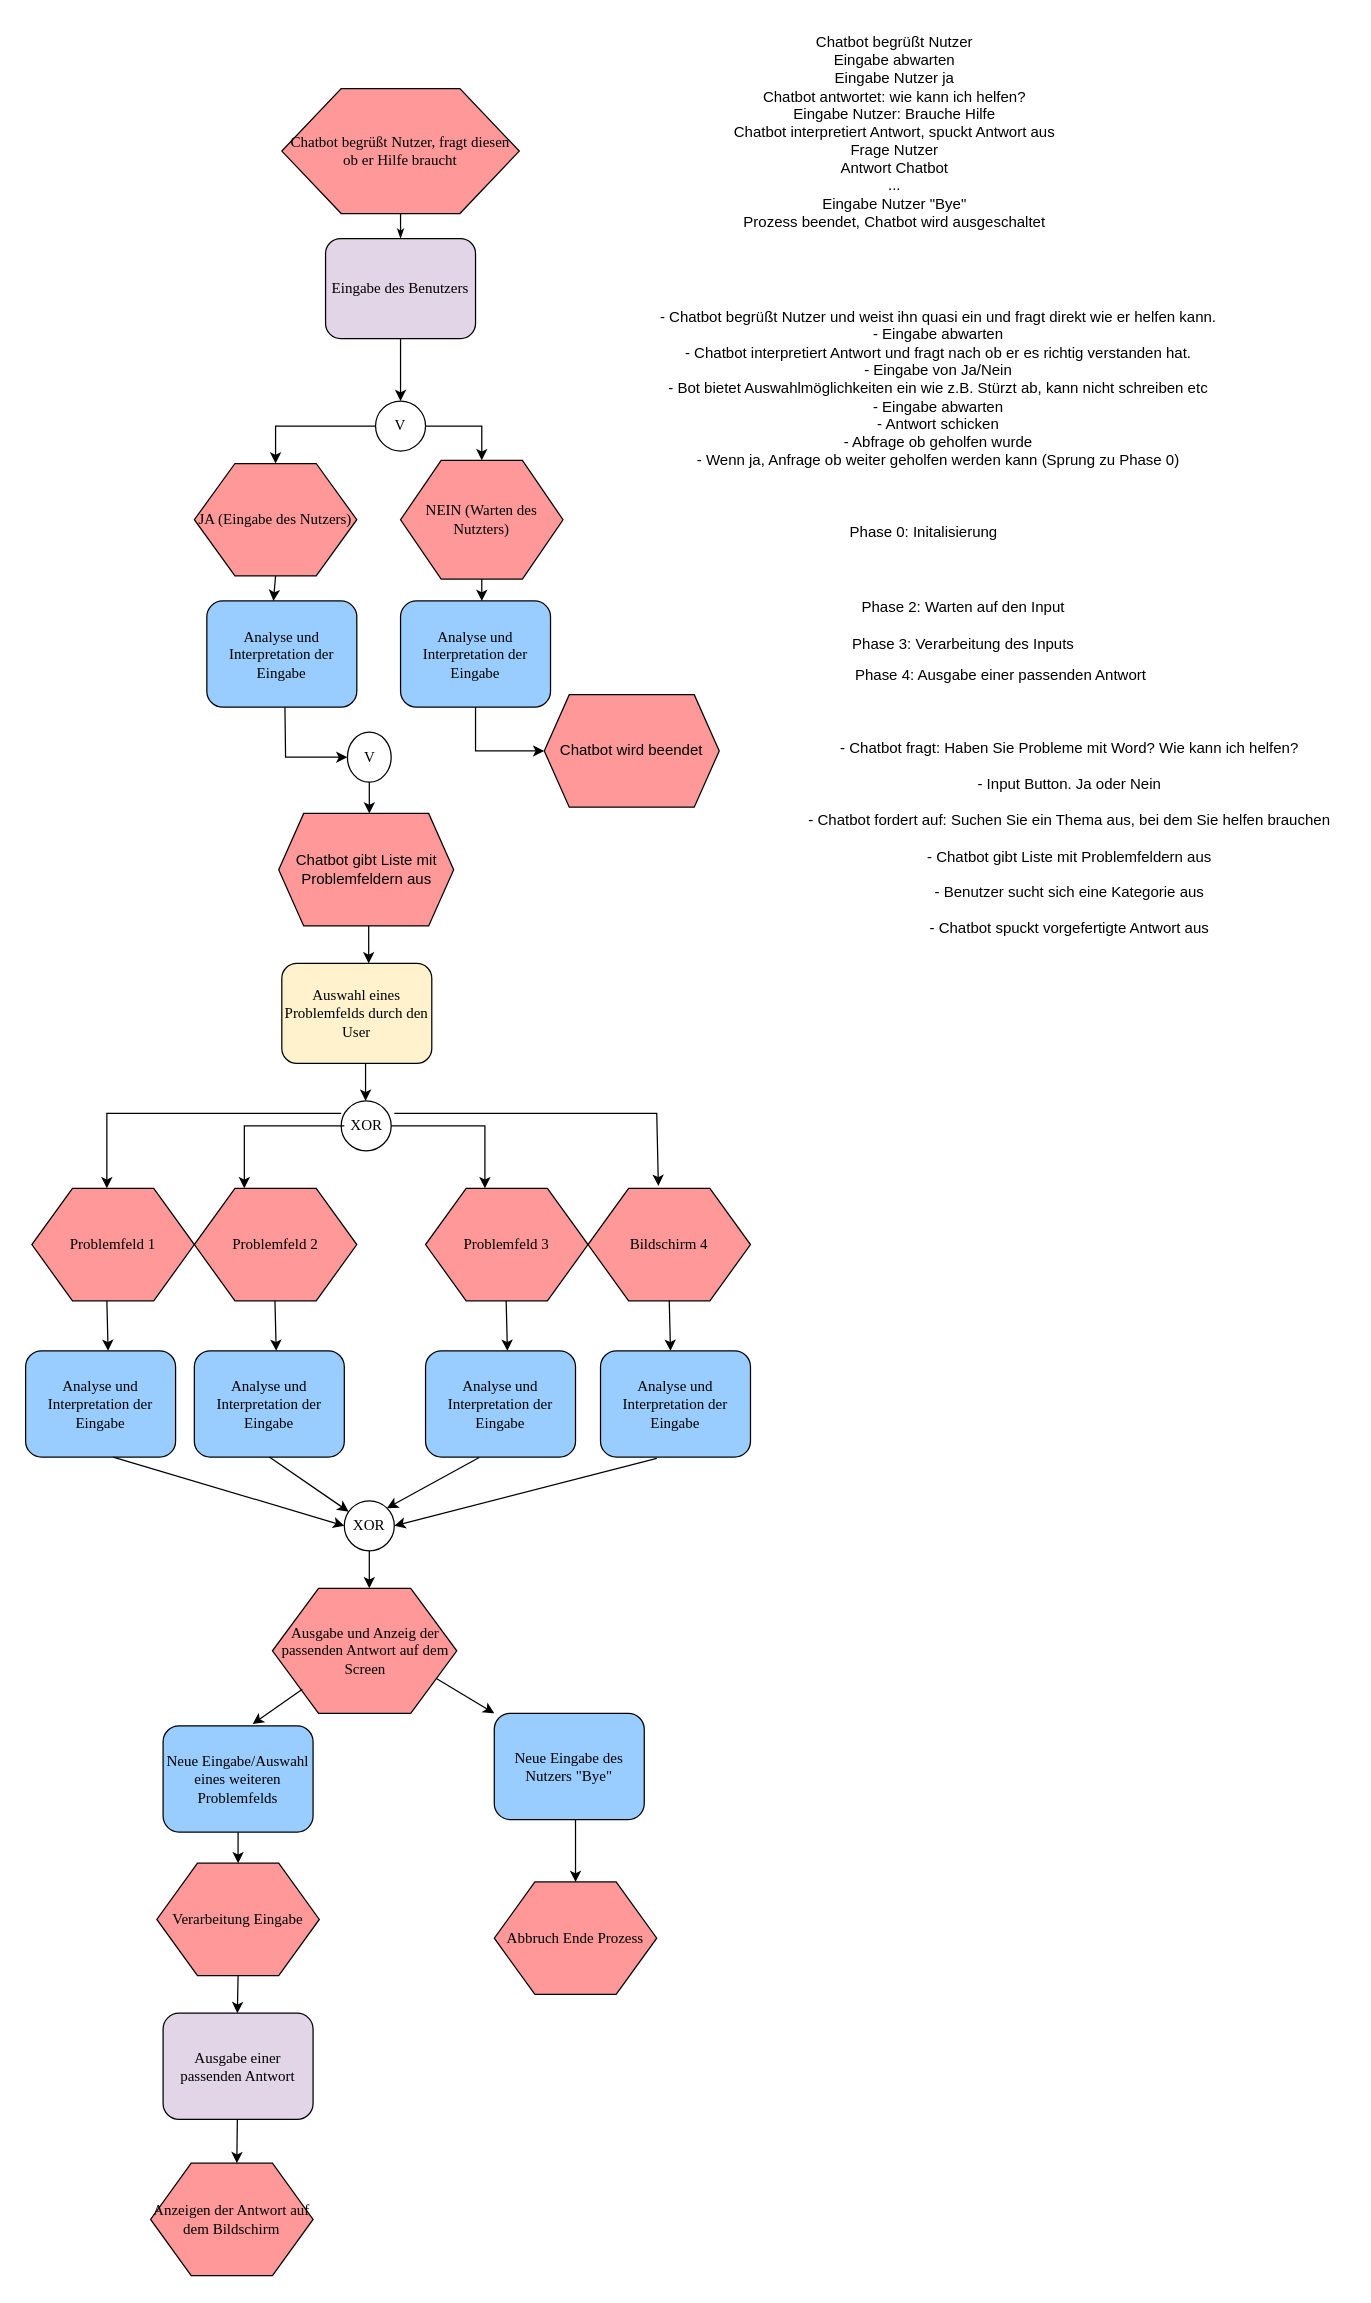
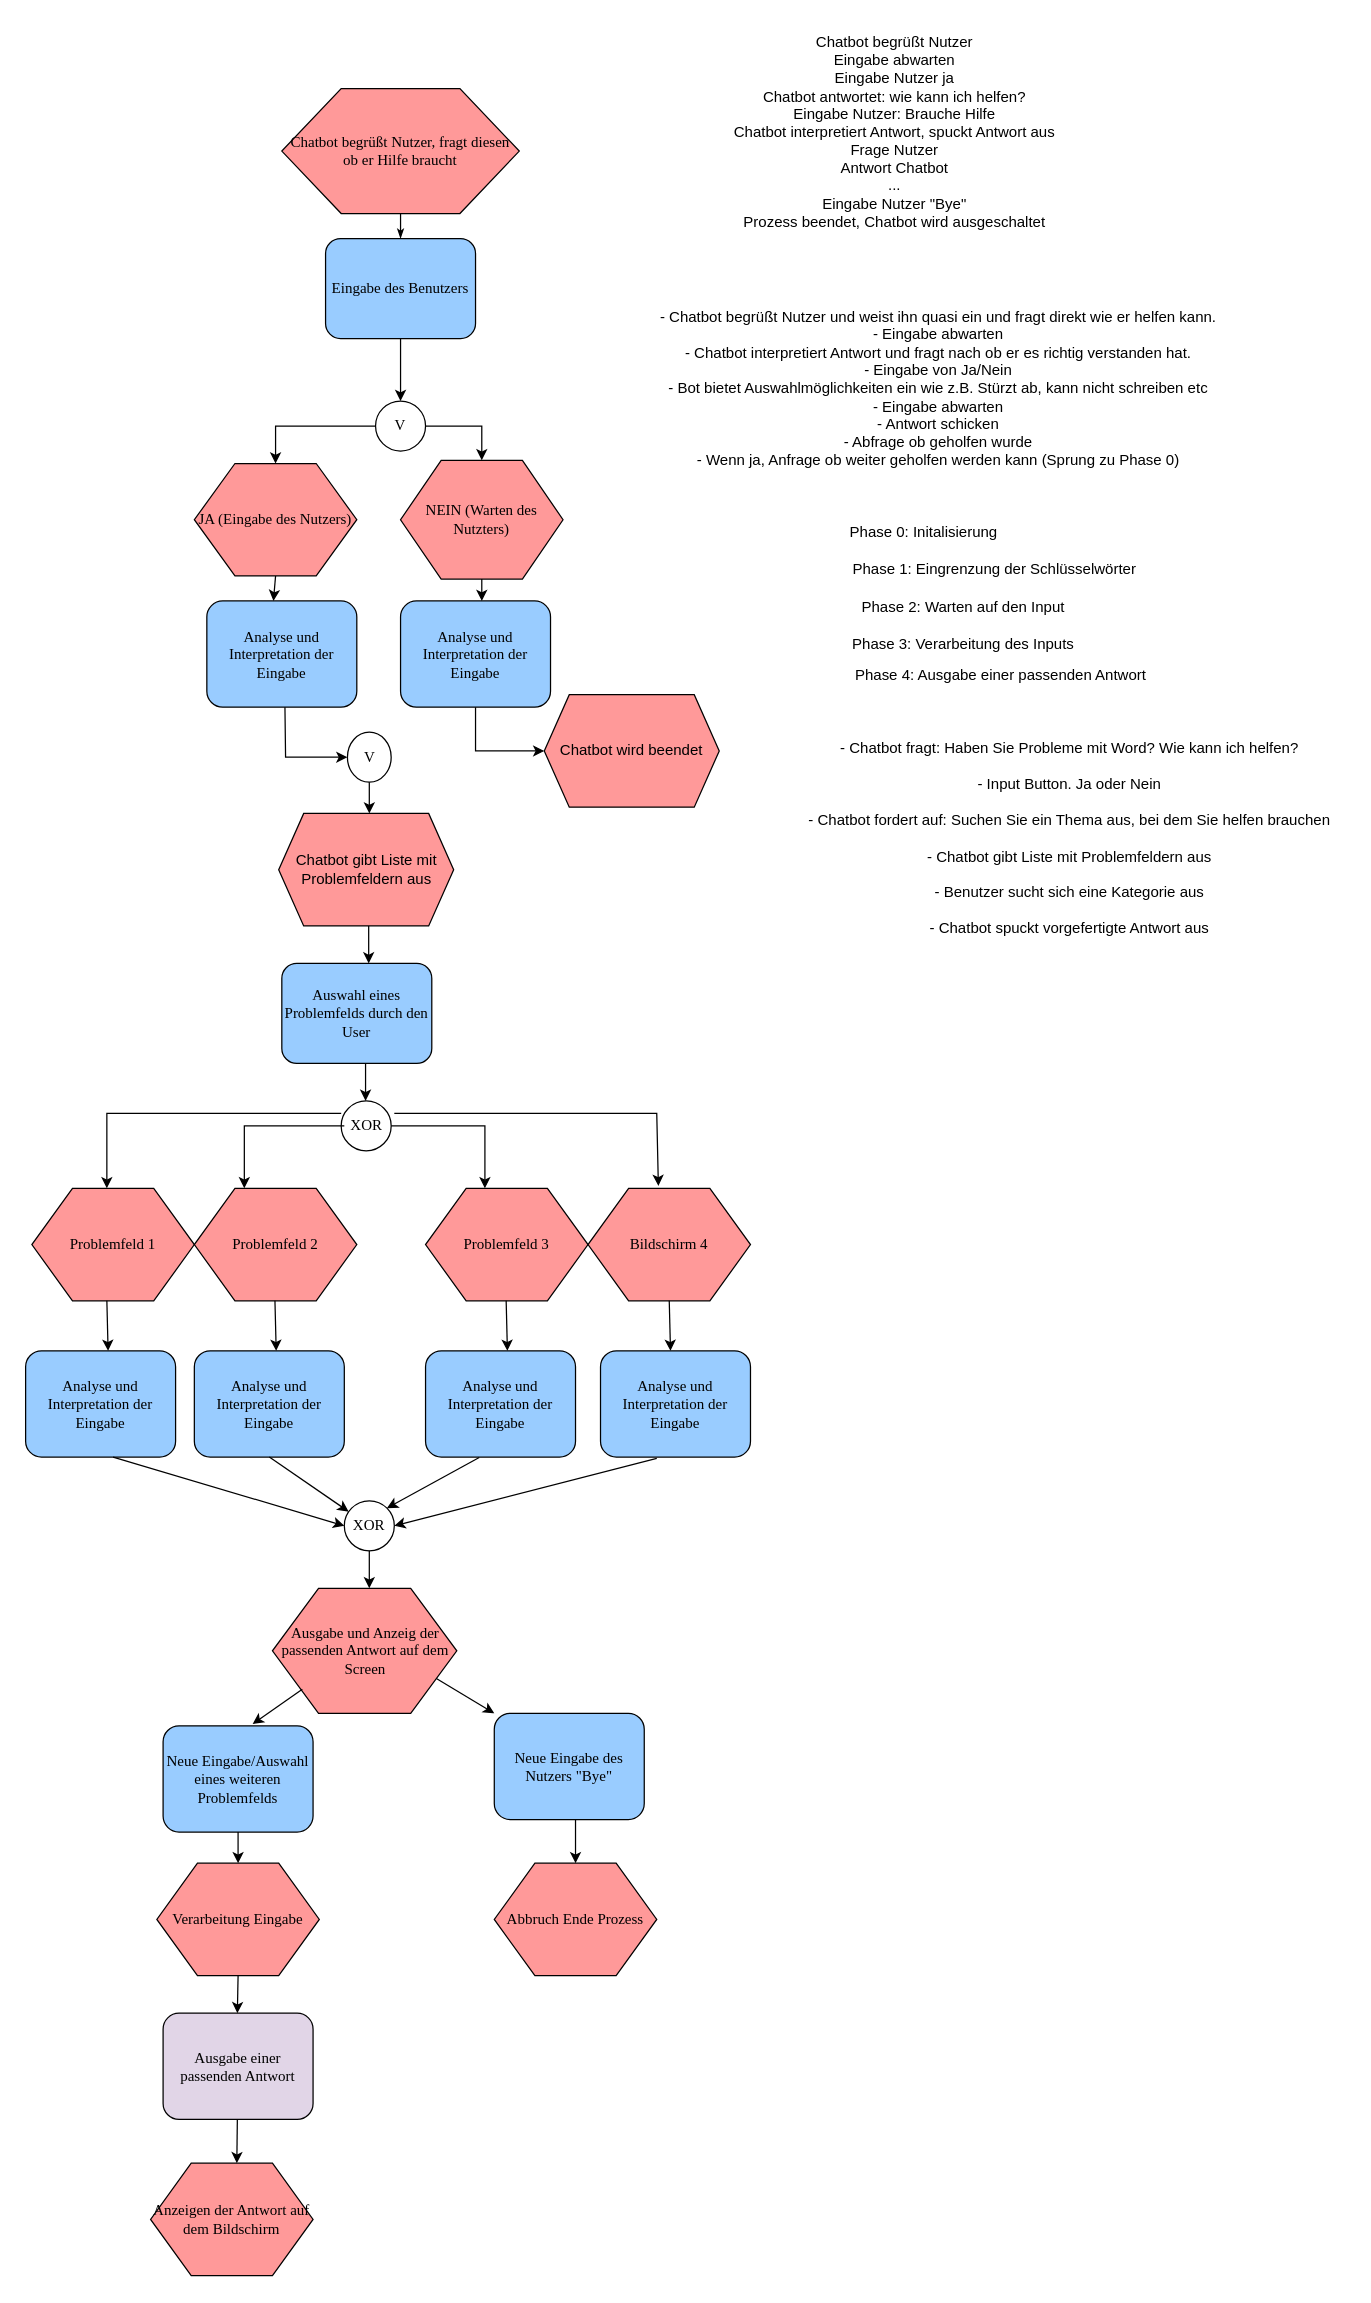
node "Eingabe des Benutzers": fillcolor #e1d5e7 -> #99ccff
node "Phase 1: Eingrenzung der Schlüsselwörter": added
node "Auswahl eines Problemfelds durch den User": fillcolor #fff2cc -> #99ccff
node "Abbruch Ende Prozess": moved (576, 1938) -> (576, 1919)
